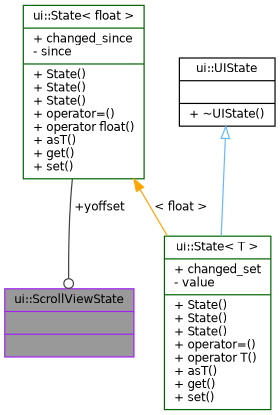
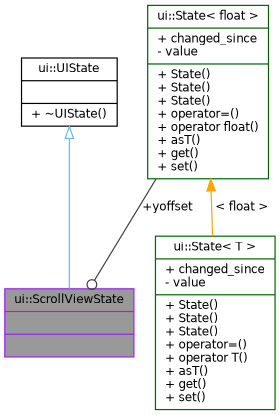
node "ui::State< float >": text "- since" -> "- value"
edge "ui::State< T >" -> "ui::UIState": now "ui::ScrollViewState" -> "ui::UIState"
node "ui::State< T >": text "+ changed_set" -> "+ changed_since"
